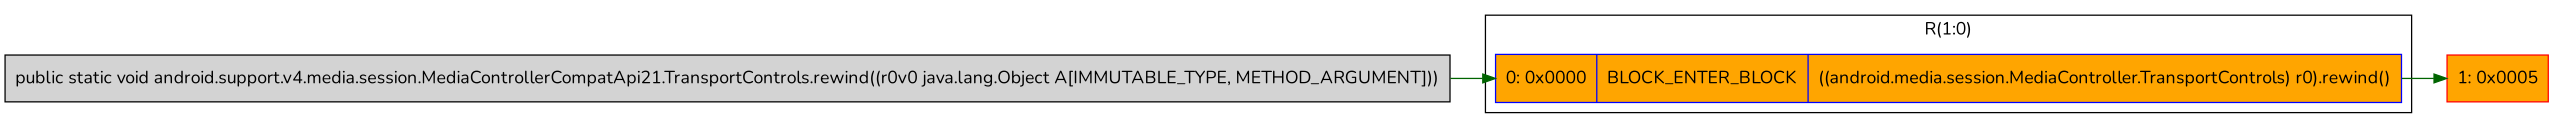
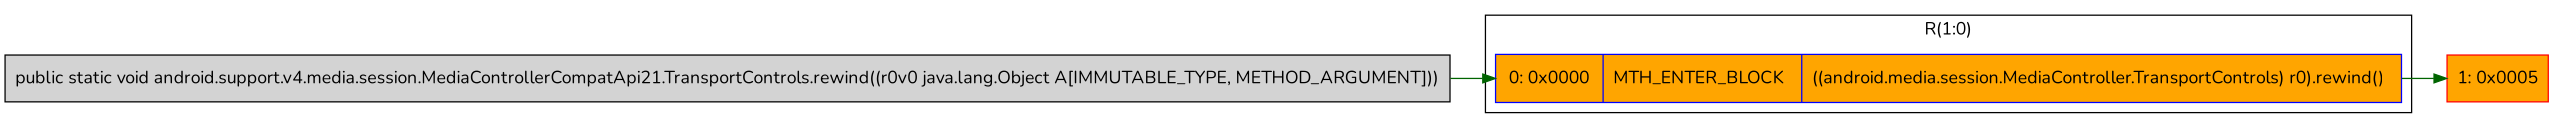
node "0: 0x0000": text "BLOCK_ENTER_BLOCK" -> "MTH_ENTER_BLOCK"
